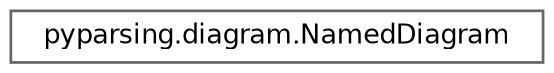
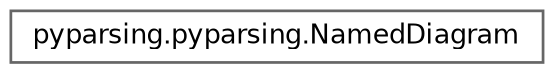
node "pyparsing.diagram.NamedDiagram": label "pyparsing.diagram.NamedDiagram" -> "pyparsing.pyparsing.NamedDiagram"
